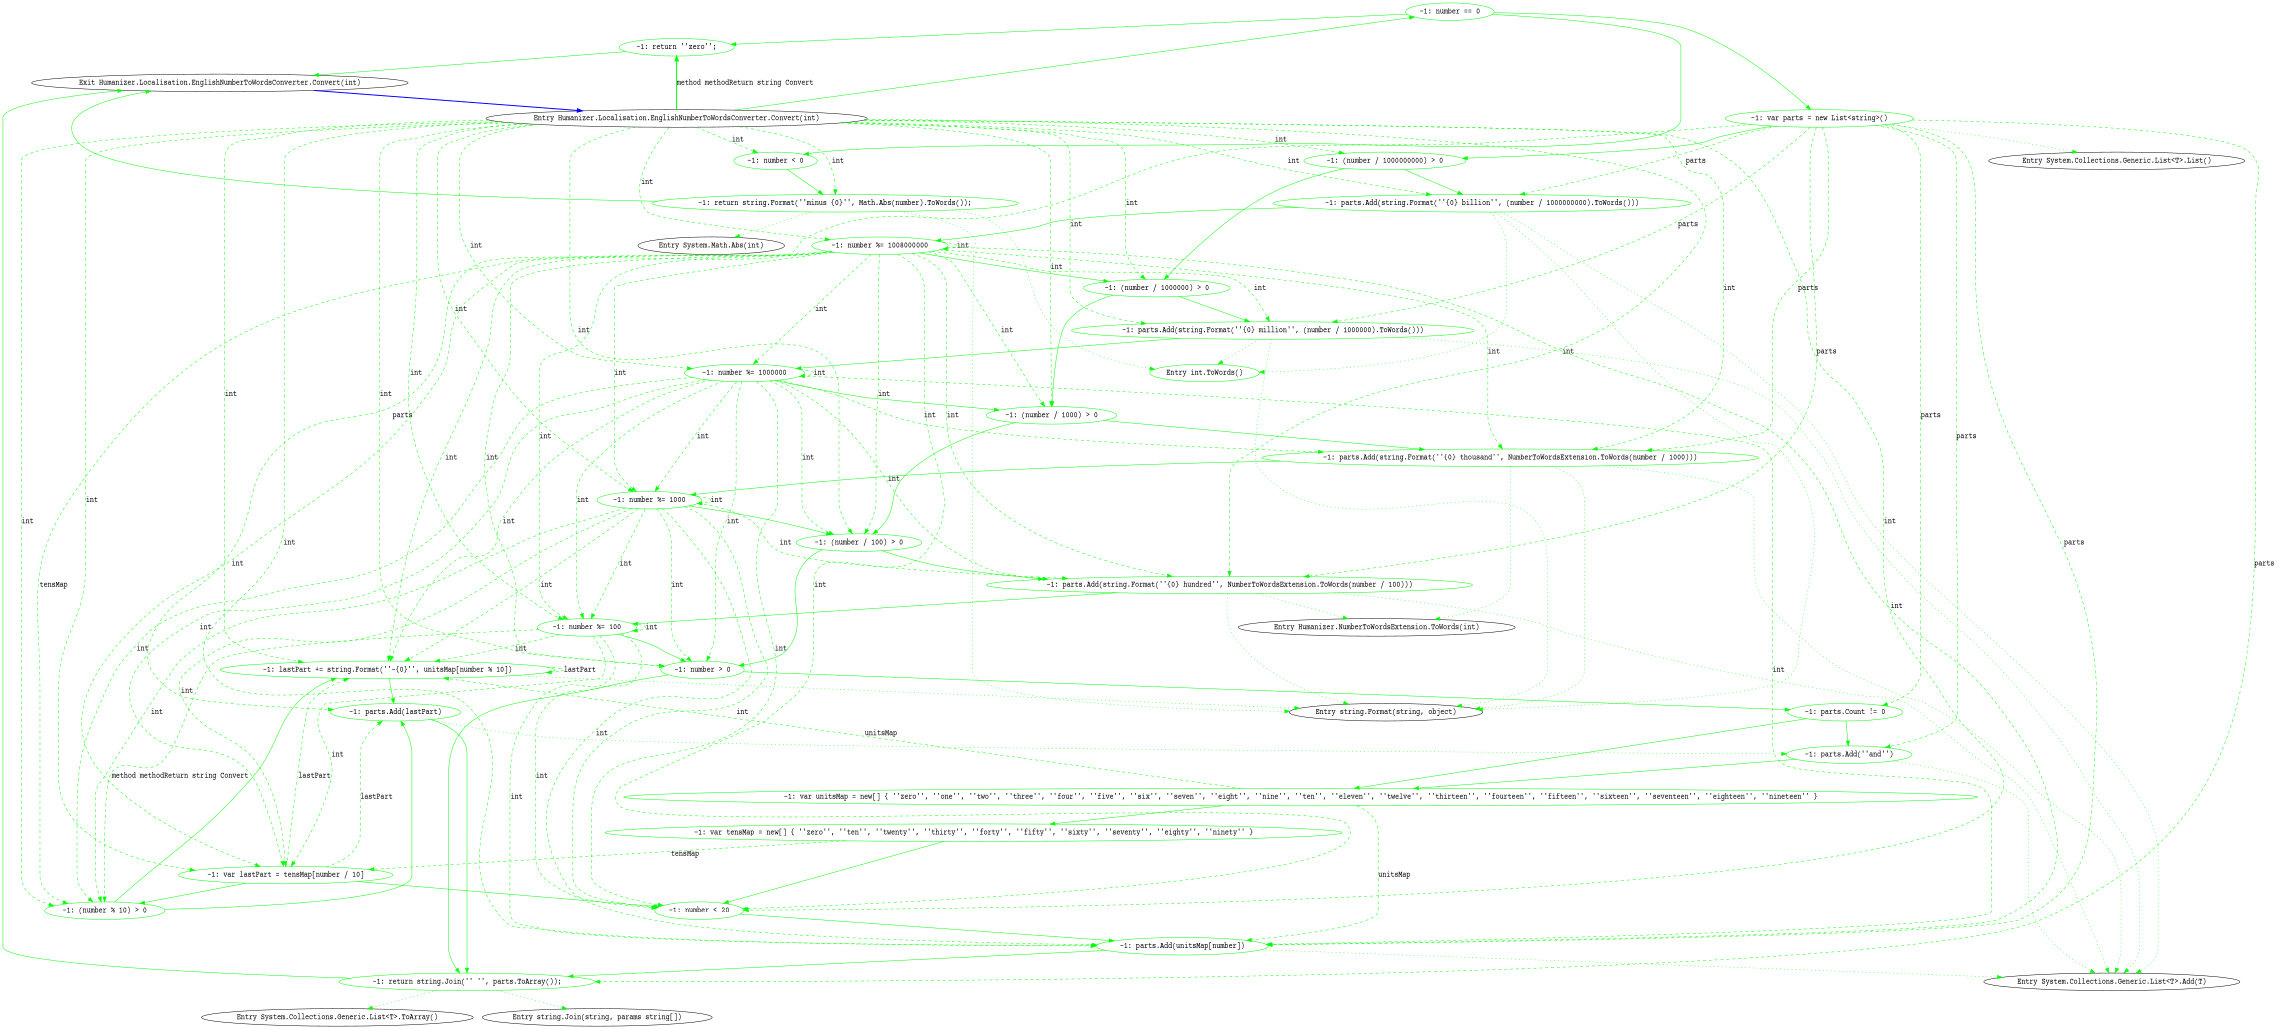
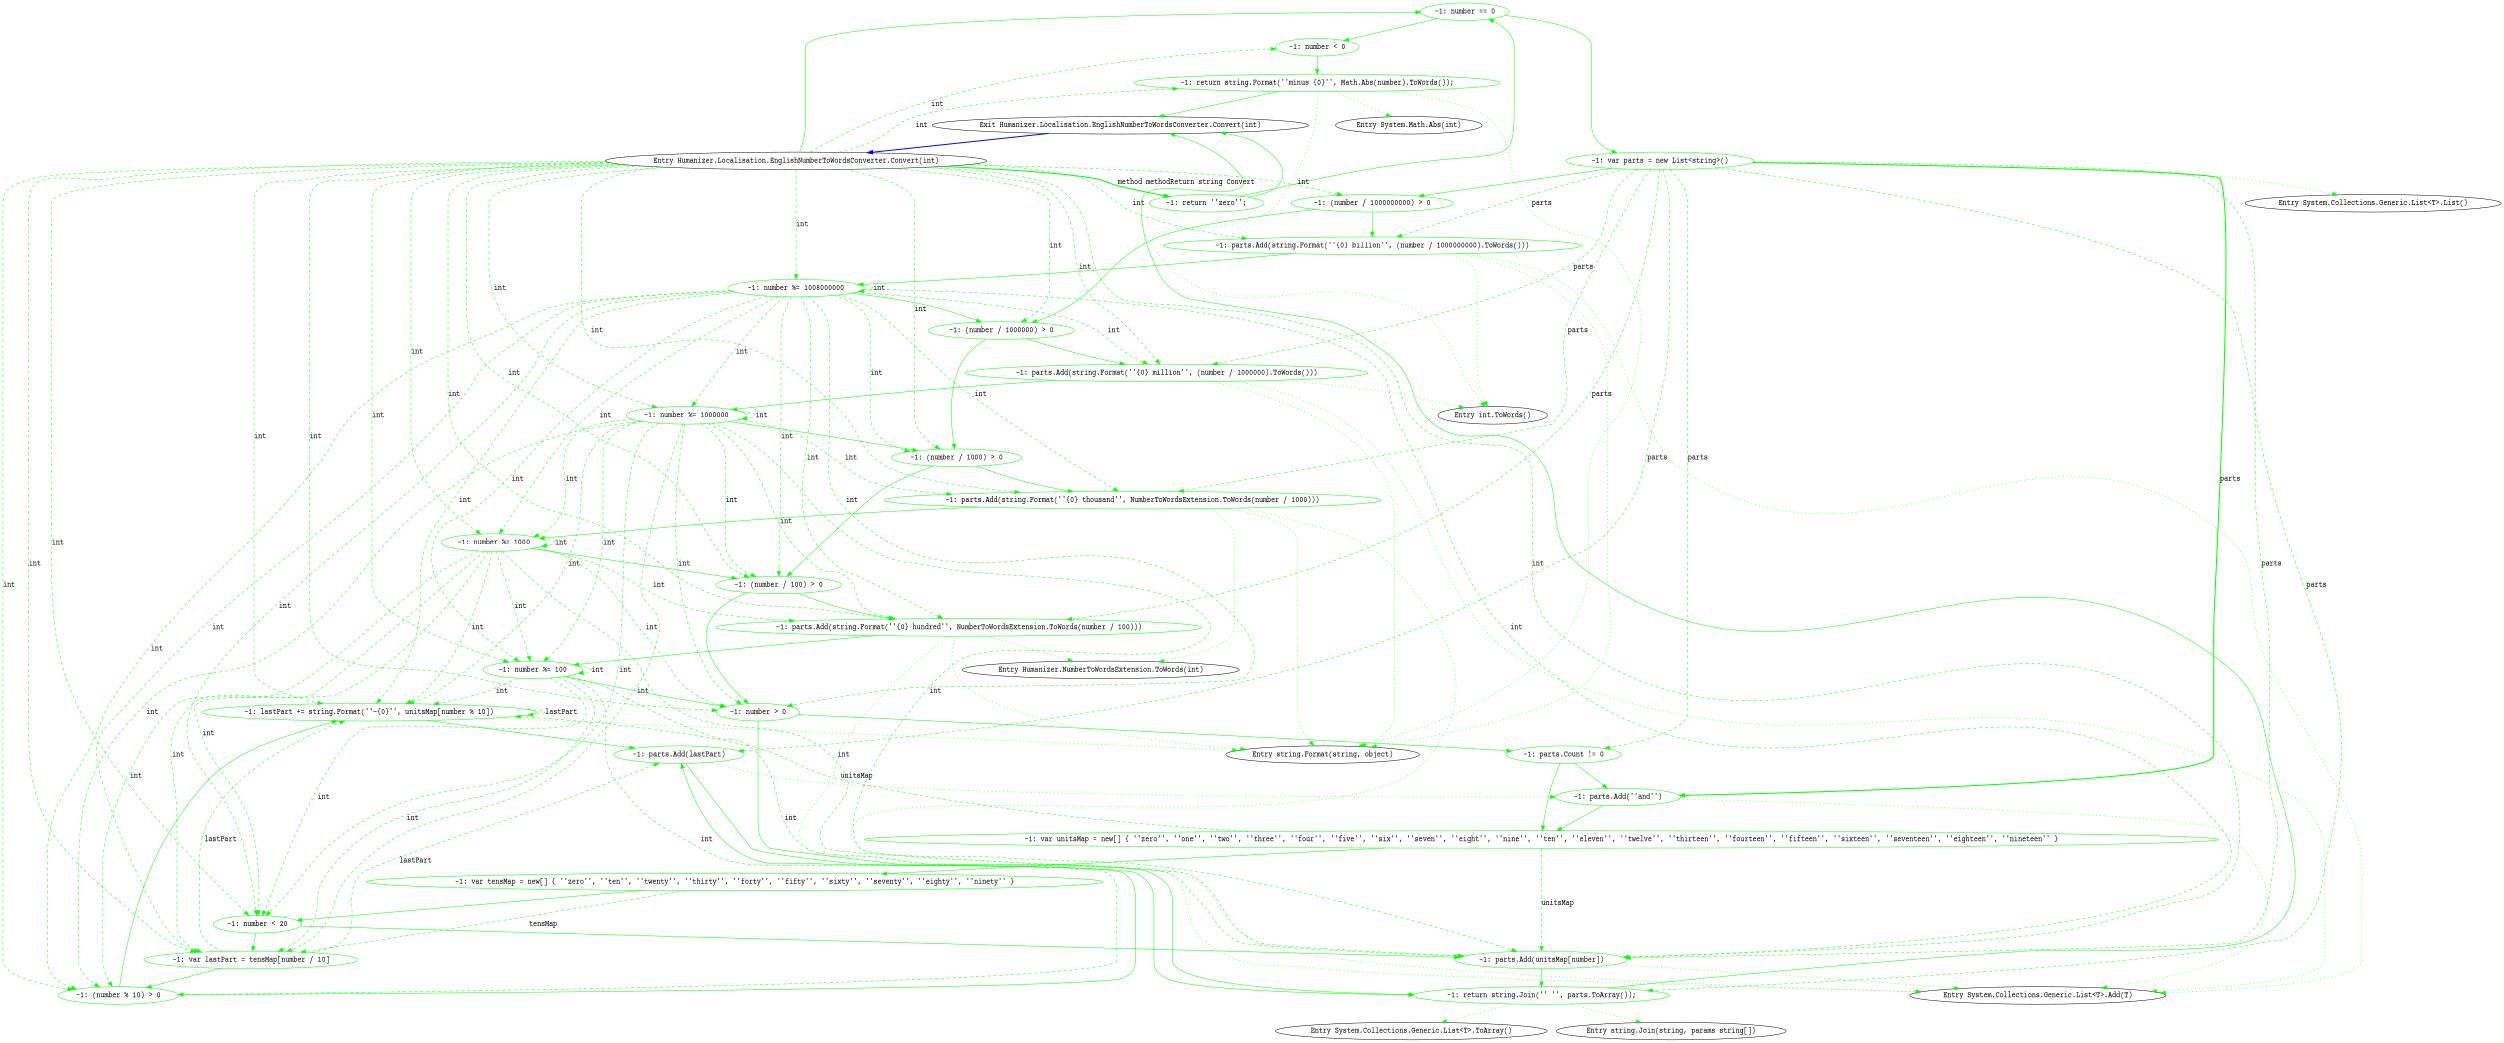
edge "-1: number == 0" -> "-1: return ''zero'';": reversed
node "Entry int.ToWords()": color green -> black
edge "-1: var parts = new List<string>()" -> "-1: parts.Add(''and'')": style dashed -> bold
edge "-1: number %= 1008000000" -> "-1: (number % 10) > 0": label "tensMap" -> "int"
edge "-1: number %= 100" -> "-1: (number % 10) > 0": label "method methodReturn string Convert" -> "int"
edge "-1: var lastPart = tensMap[number / 10]" -> "-1: number < 20": reversed
